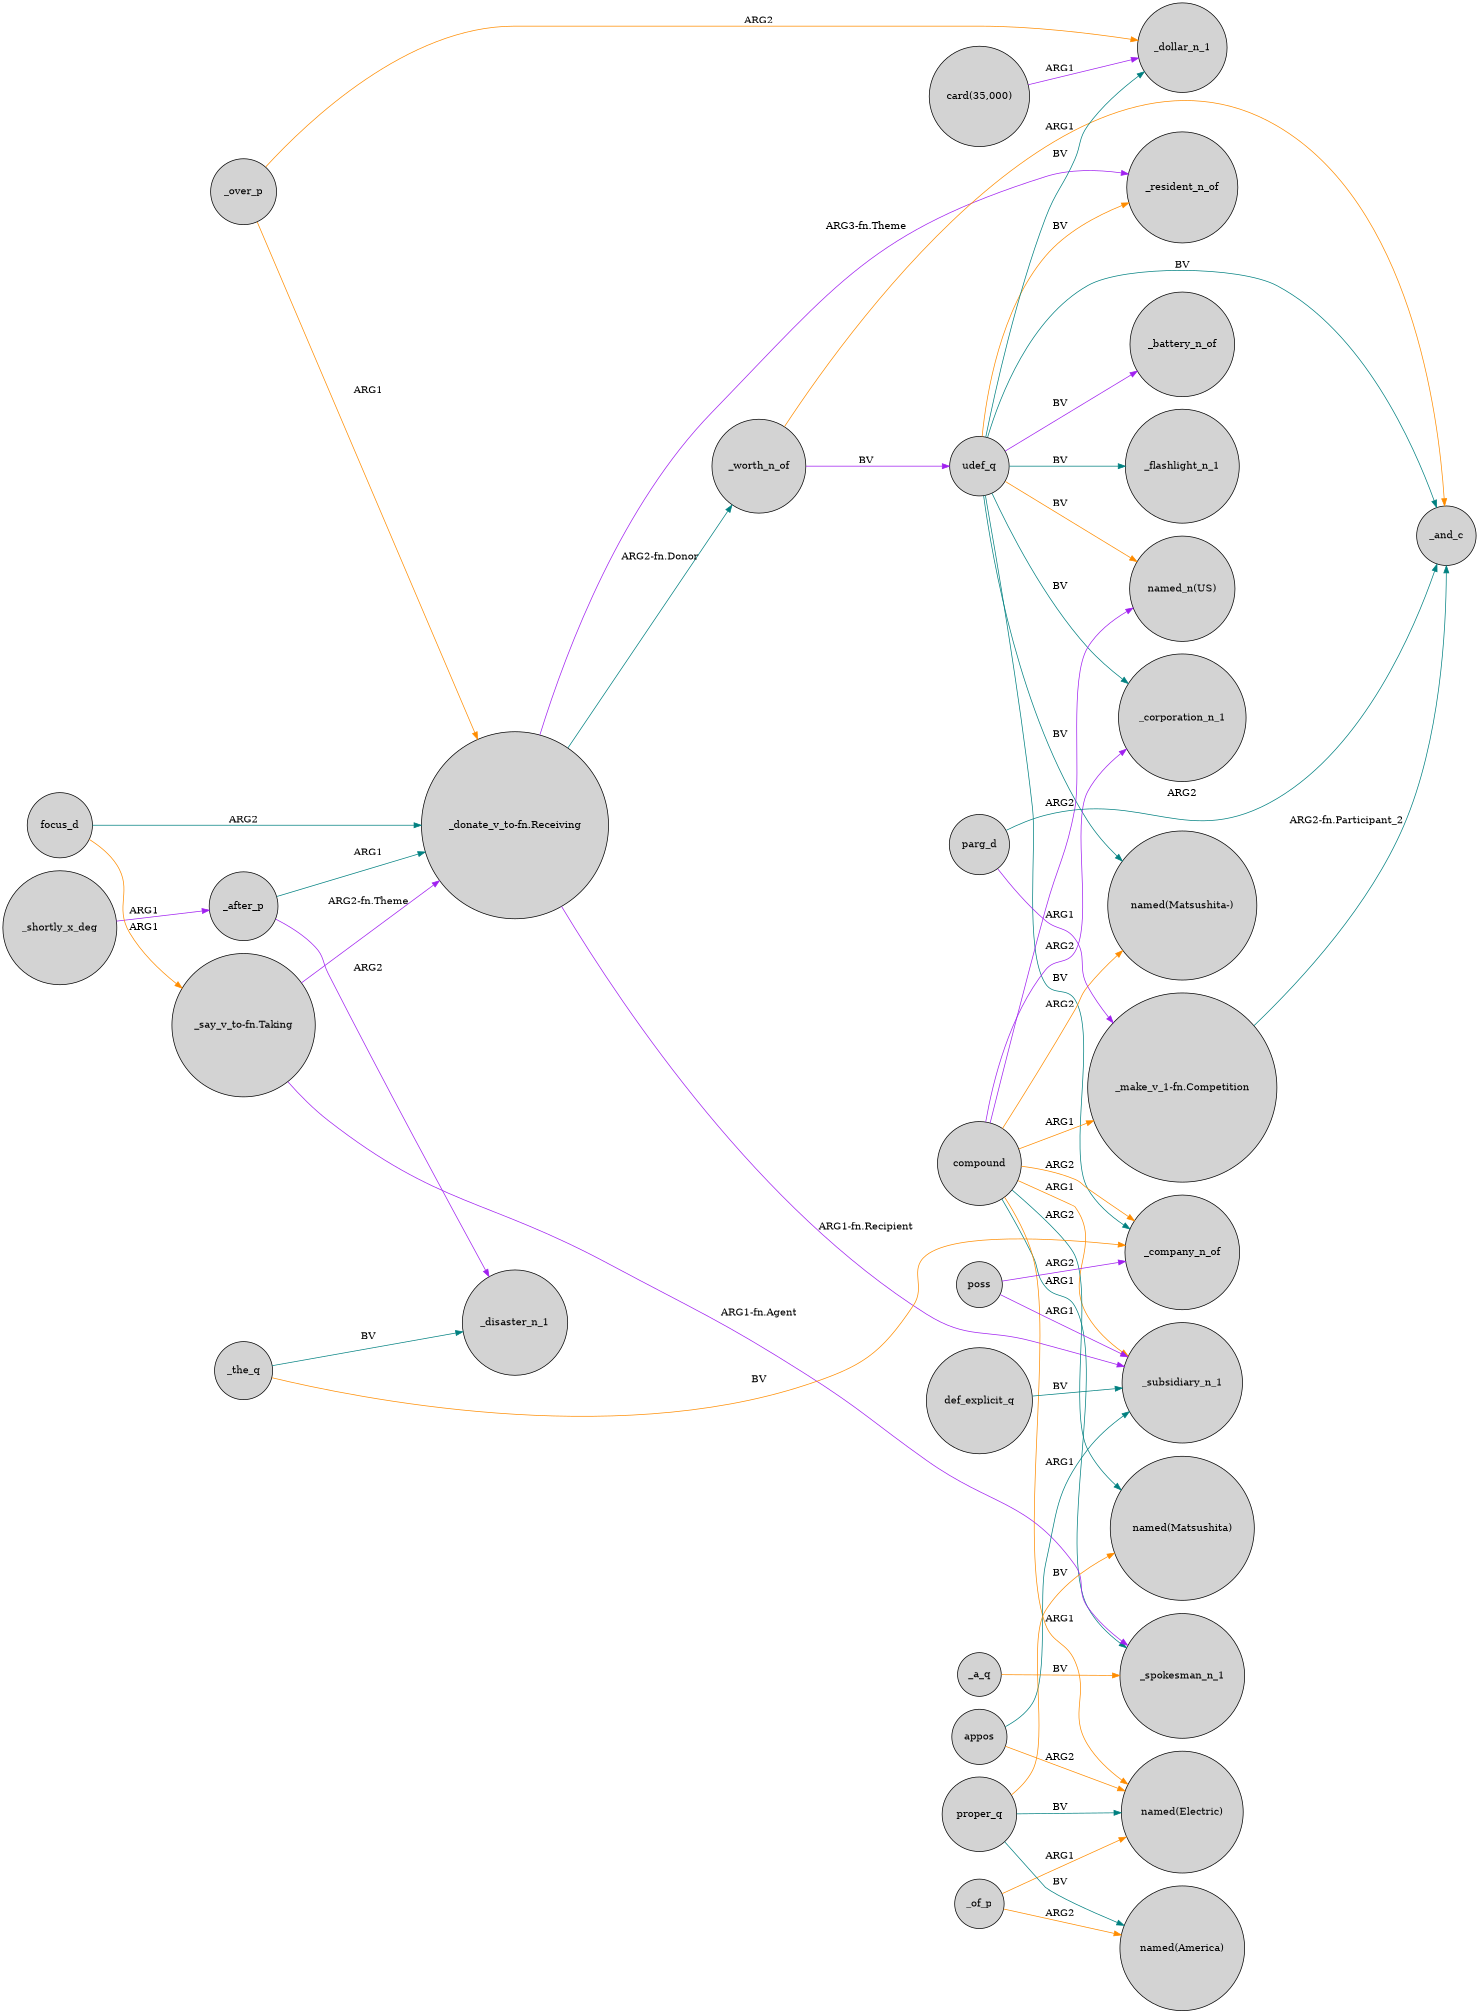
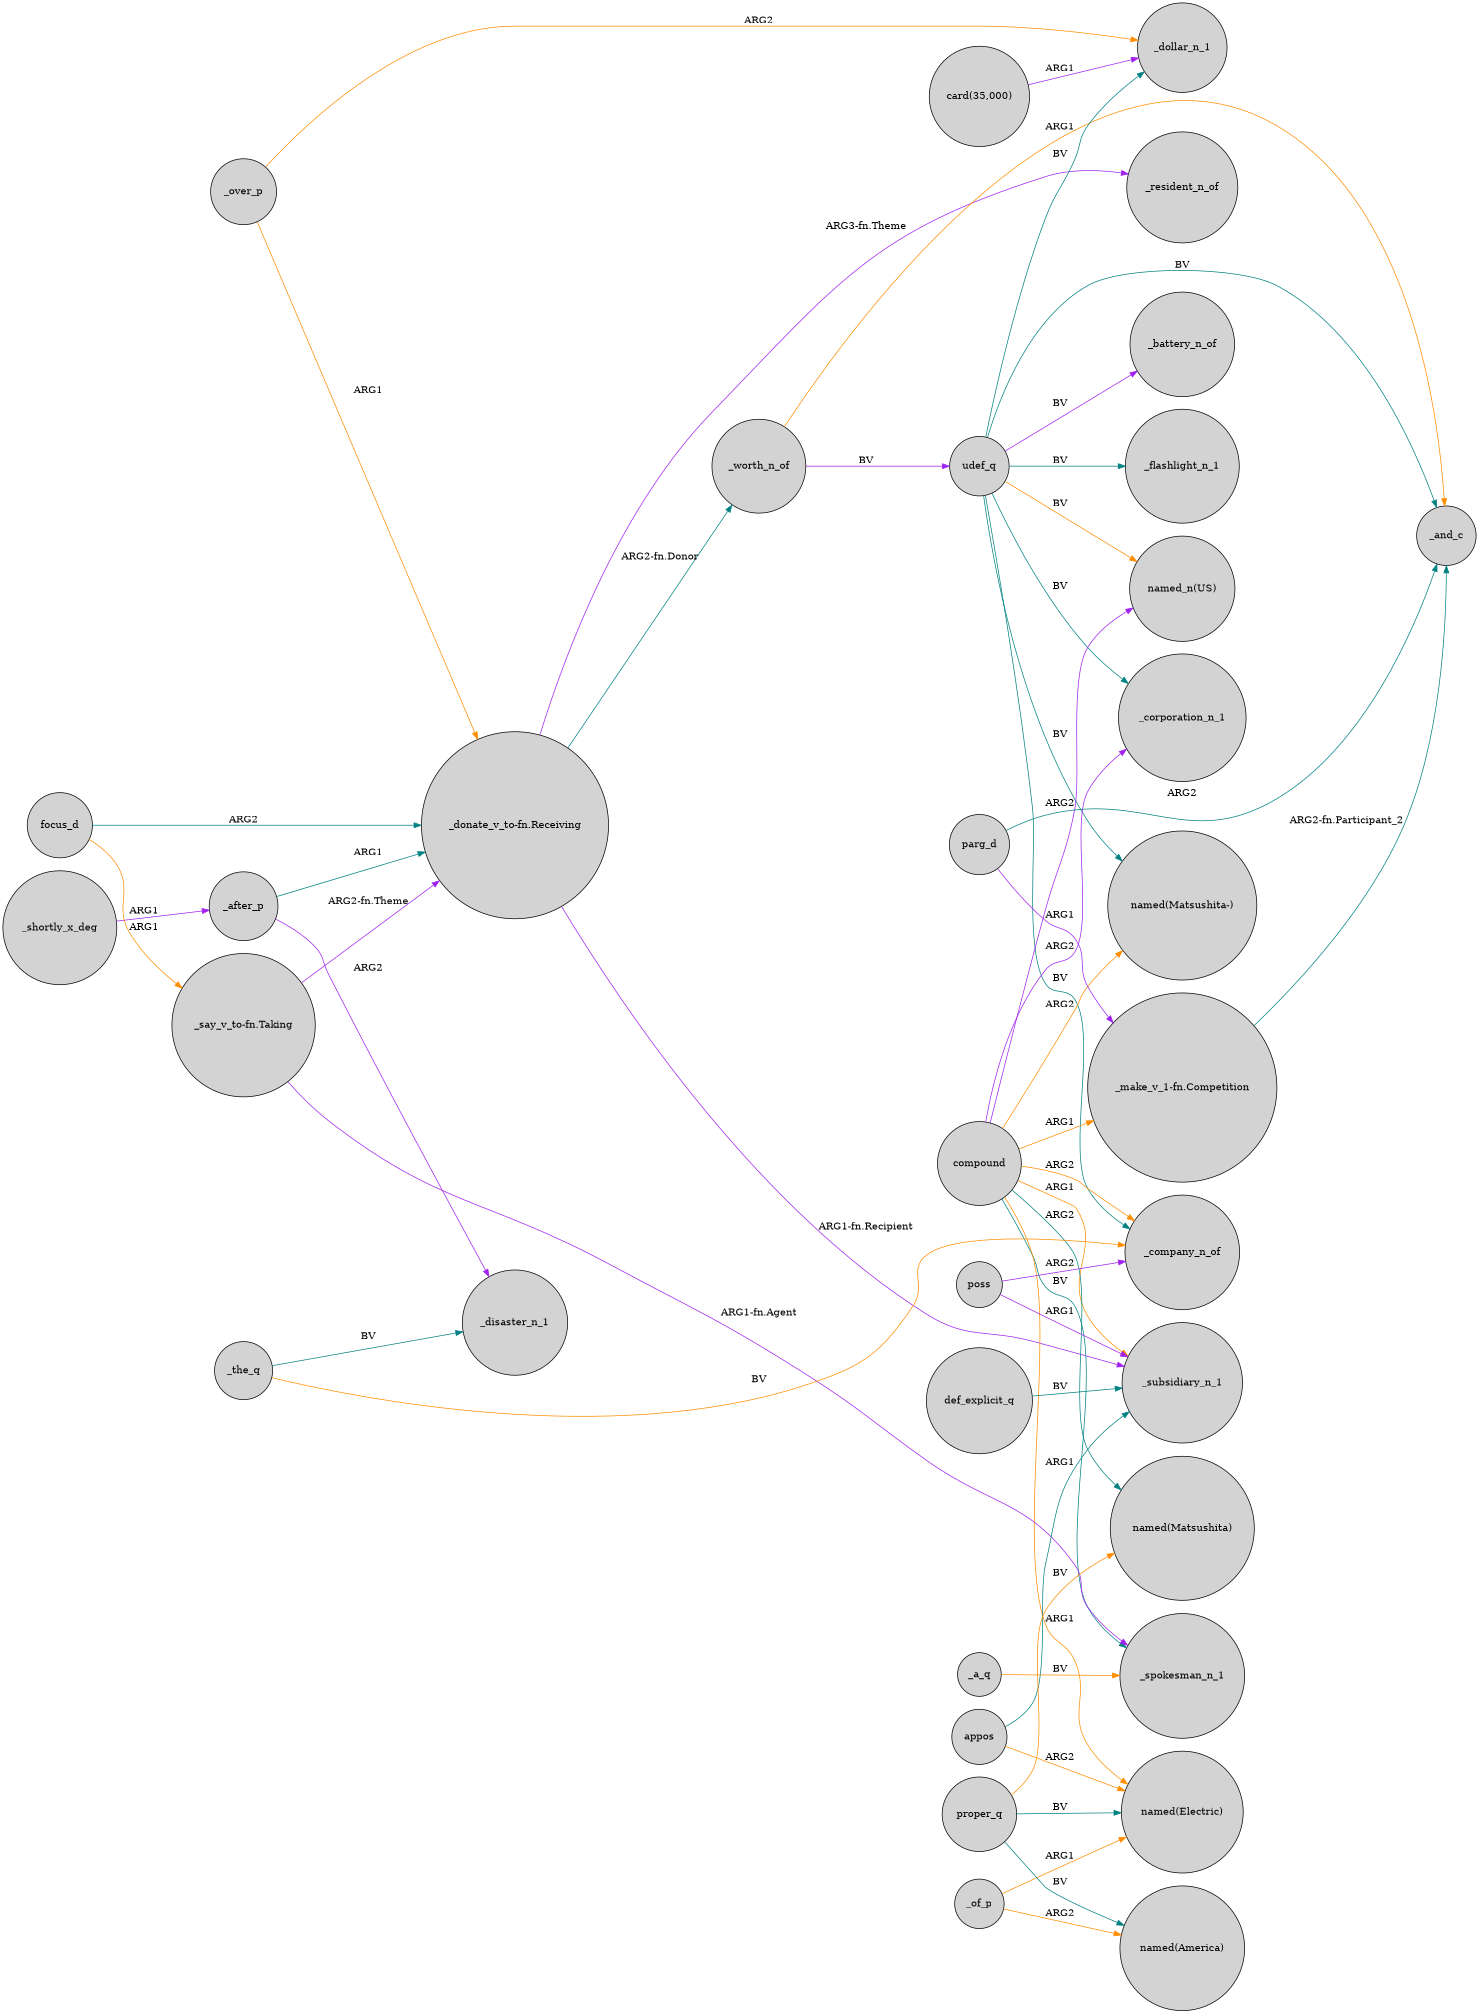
edge "udef_q" -> "_resident_n_of": removed, label "BV"
edge "compound" -> "_spokesman_n_1": label "ARG1" -> "BV"
